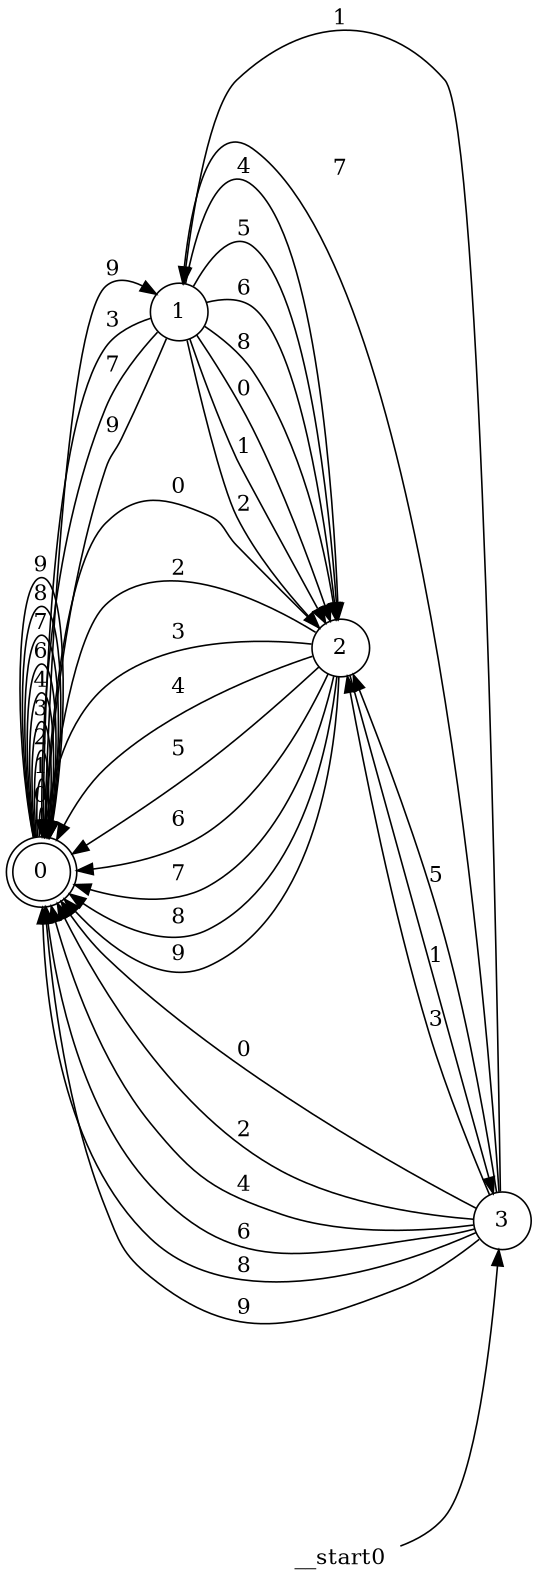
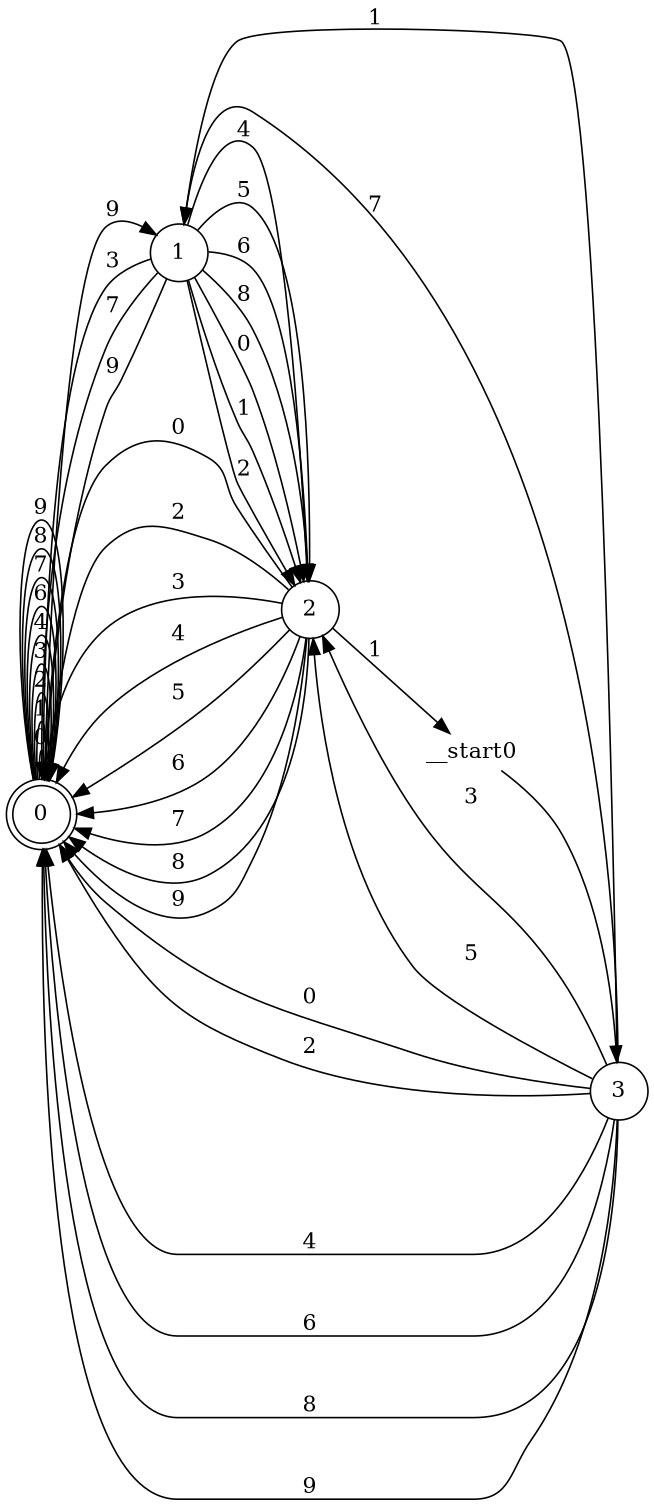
edge "2" -> "3": now "2" -> "__start0"
